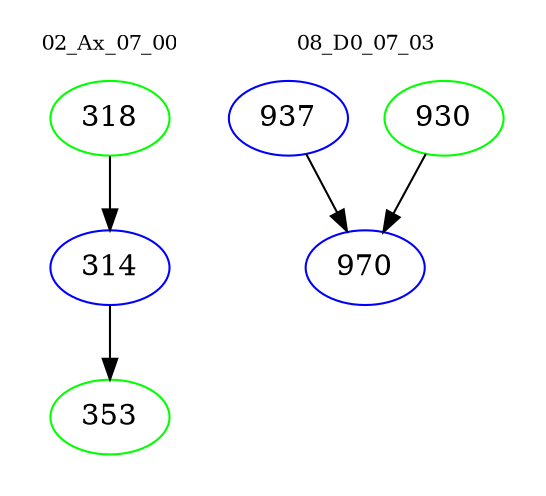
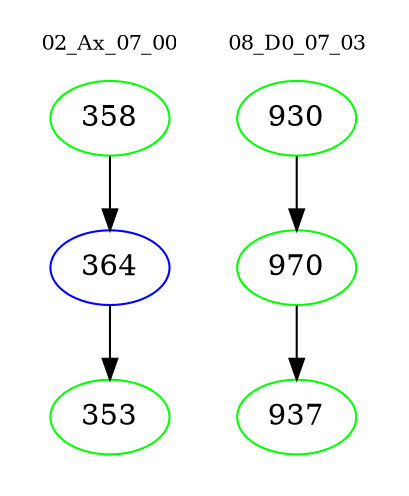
node "318": label "318" -> "358"
node "937": color blue -> green
edge "937" -> "970": reversed
node "314": label "314" -> "364"
node "970": color blue -> green
